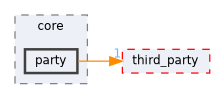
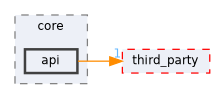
node "party": label "party" -> "api"
